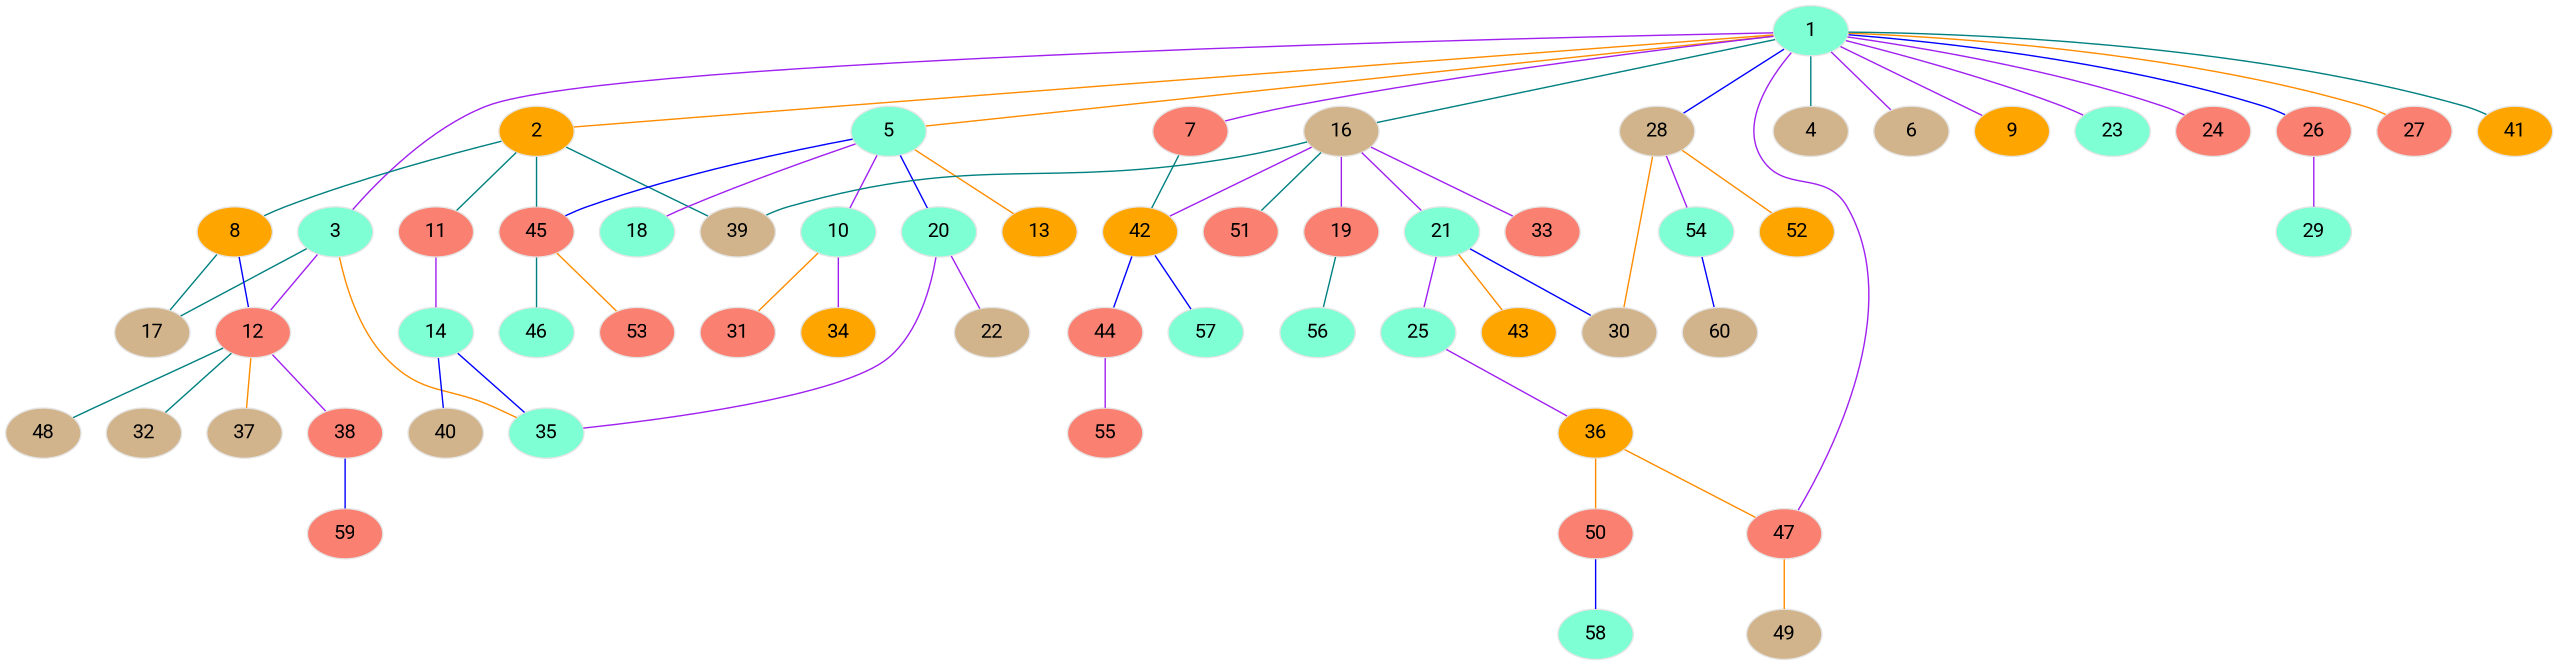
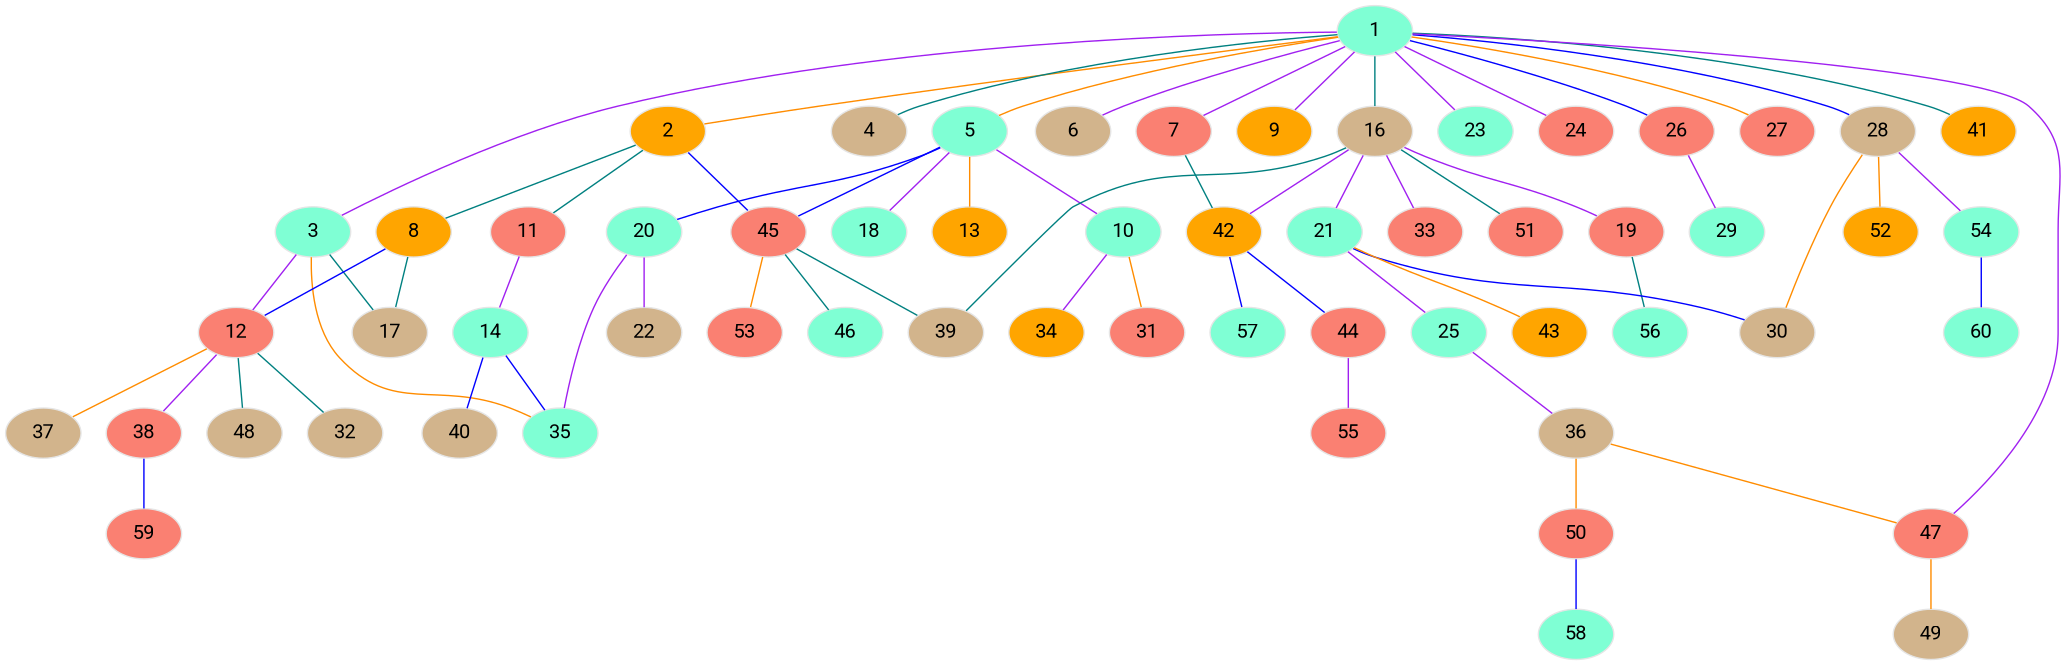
edge "2" -- "45": color teal -> blue
edge "2" -- "39": now "45" -- "39"
node "60": fillcolor tan -> aquamarine
node "36": fillcolor orange -> tan
